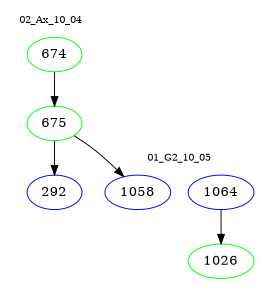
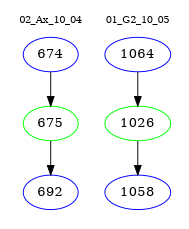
node "674": color green -> blue
edge "675" -> "1058": now "1026" -> "1058"
node "292": label "292" -> "692"
